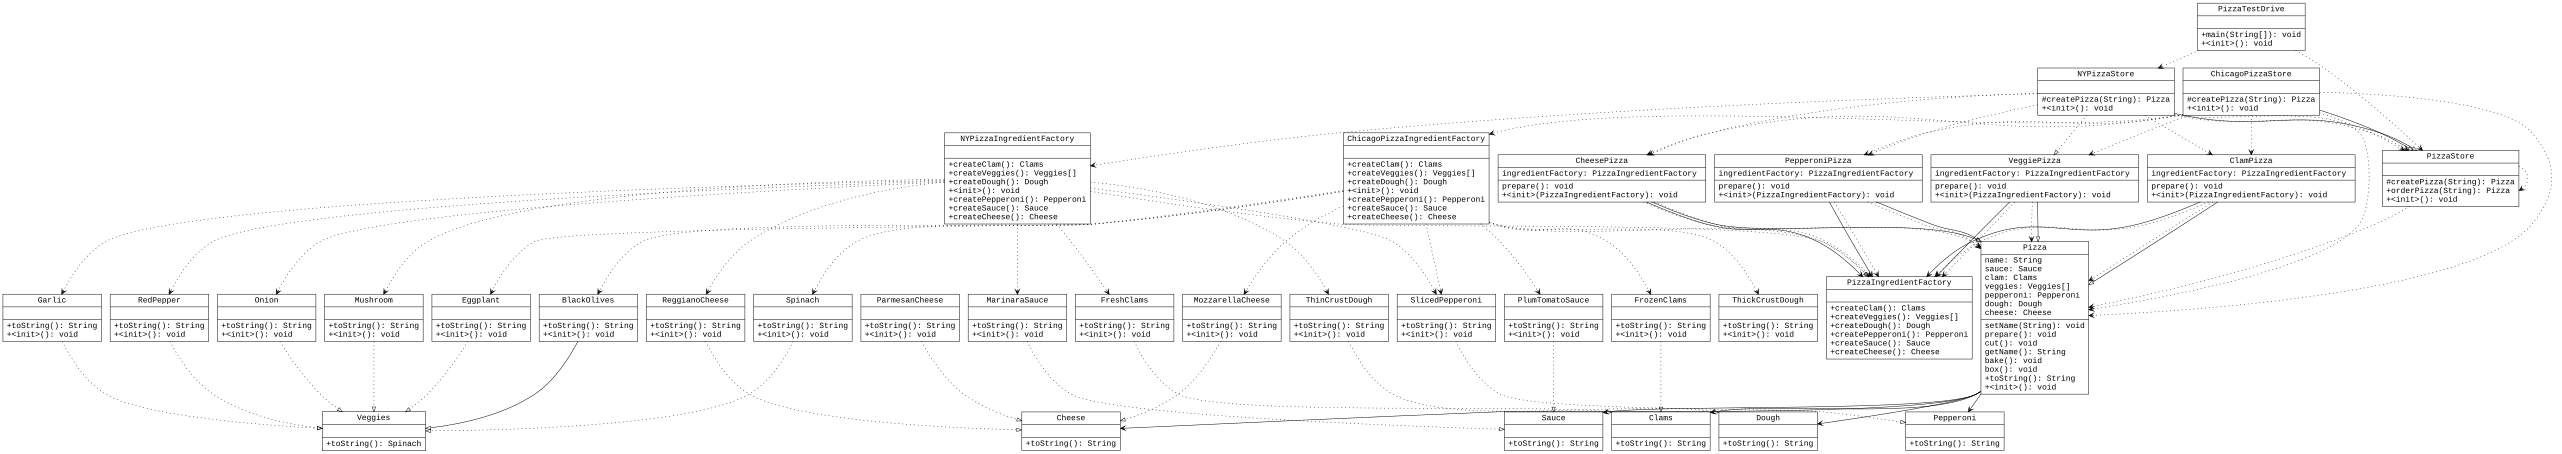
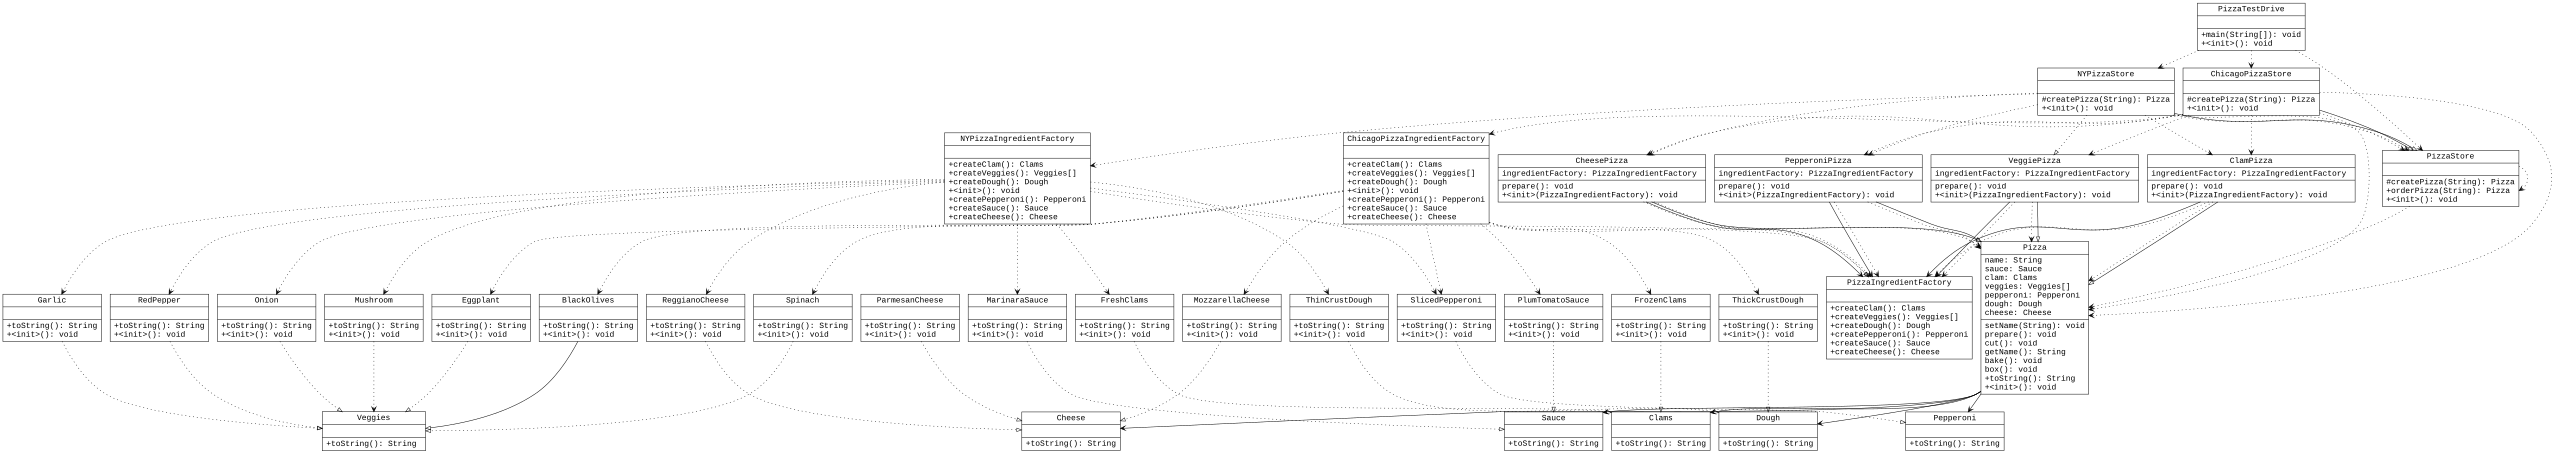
edge "PizzaTestDrive" -> "ChicagoPizzaStore": added
edge "Mushroom" -> "Veggies": arrowhead onormal -> vee
edge "ThickCrustDough" -> "Dough": added
node "Veggies": text "+toString(): Spinach" -> "+toString(): String"
